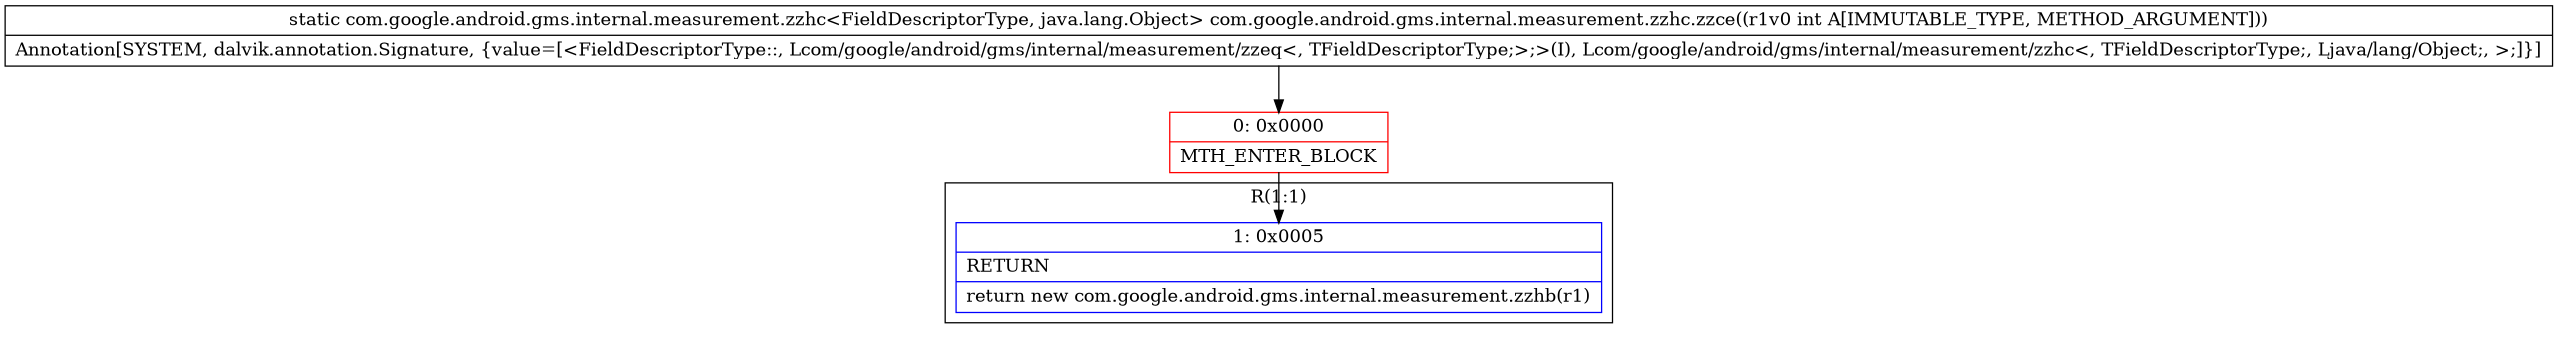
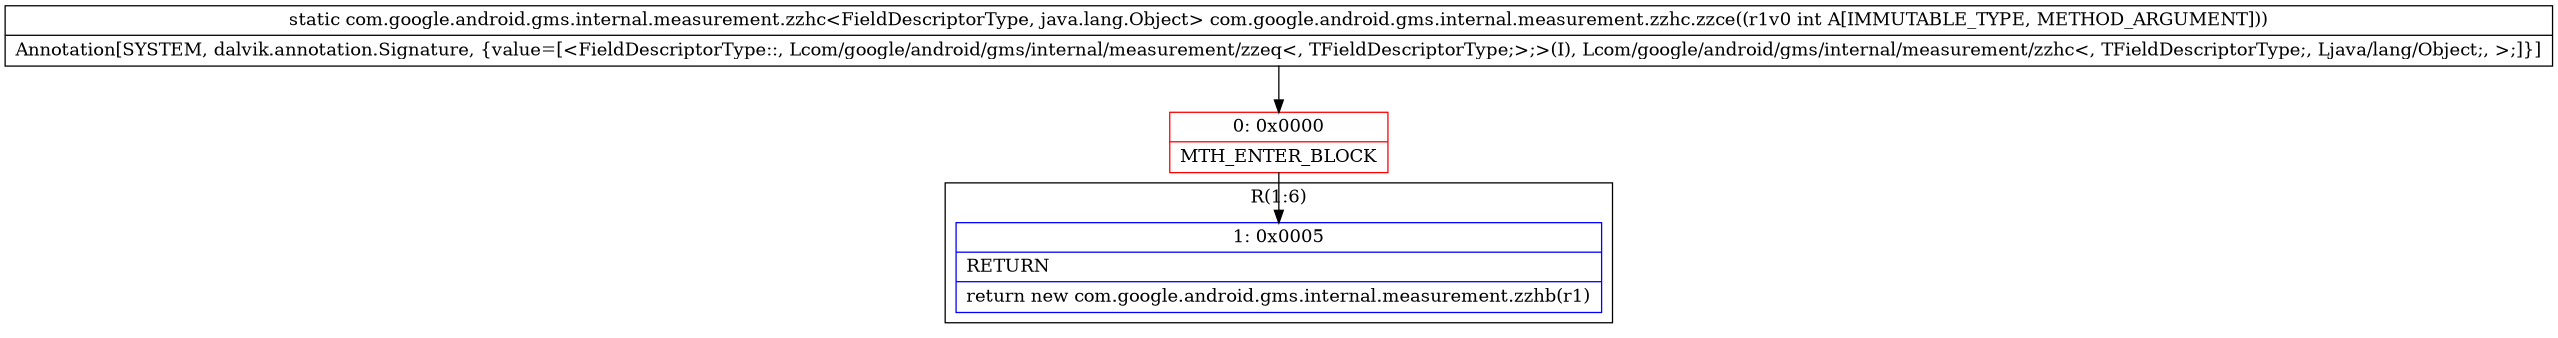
cluster "R(1:1)": label "R(1:1)" -> "R(1:6)"
